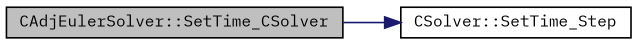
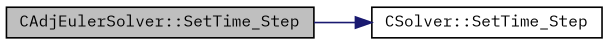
node "CAdjEulerSolver::SetTime_CSolver": label "CAdjEulerSolver::SetTime_CSolver" -> "CAdjEulerSolver::SetTime_Step"
